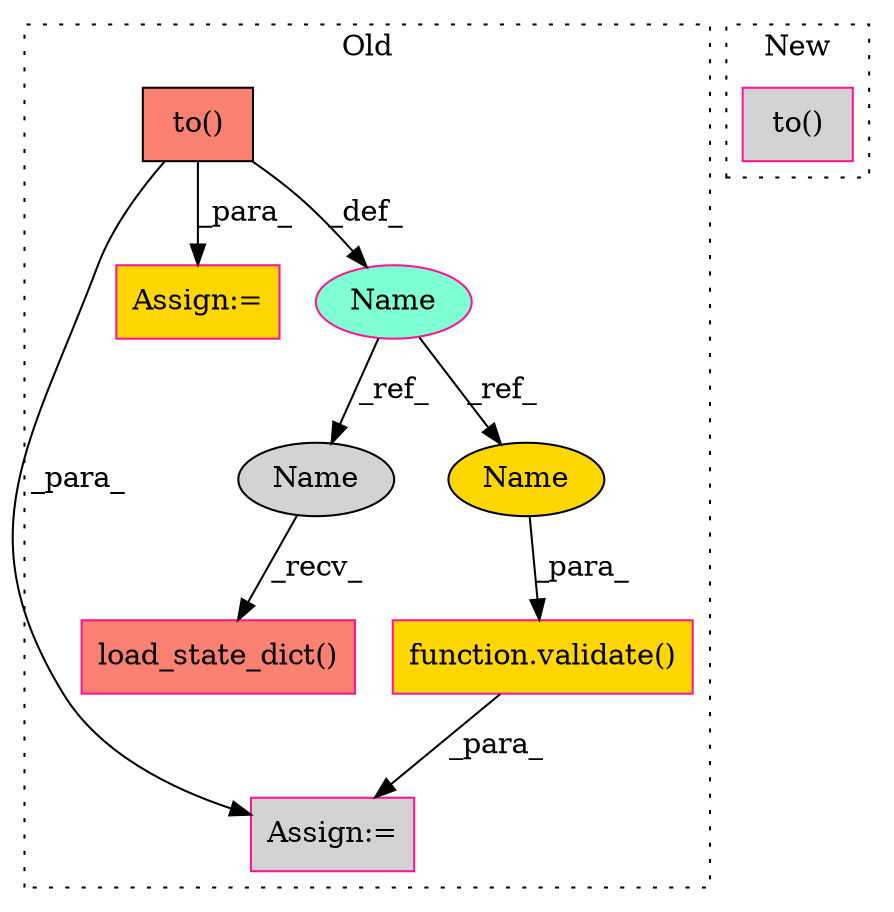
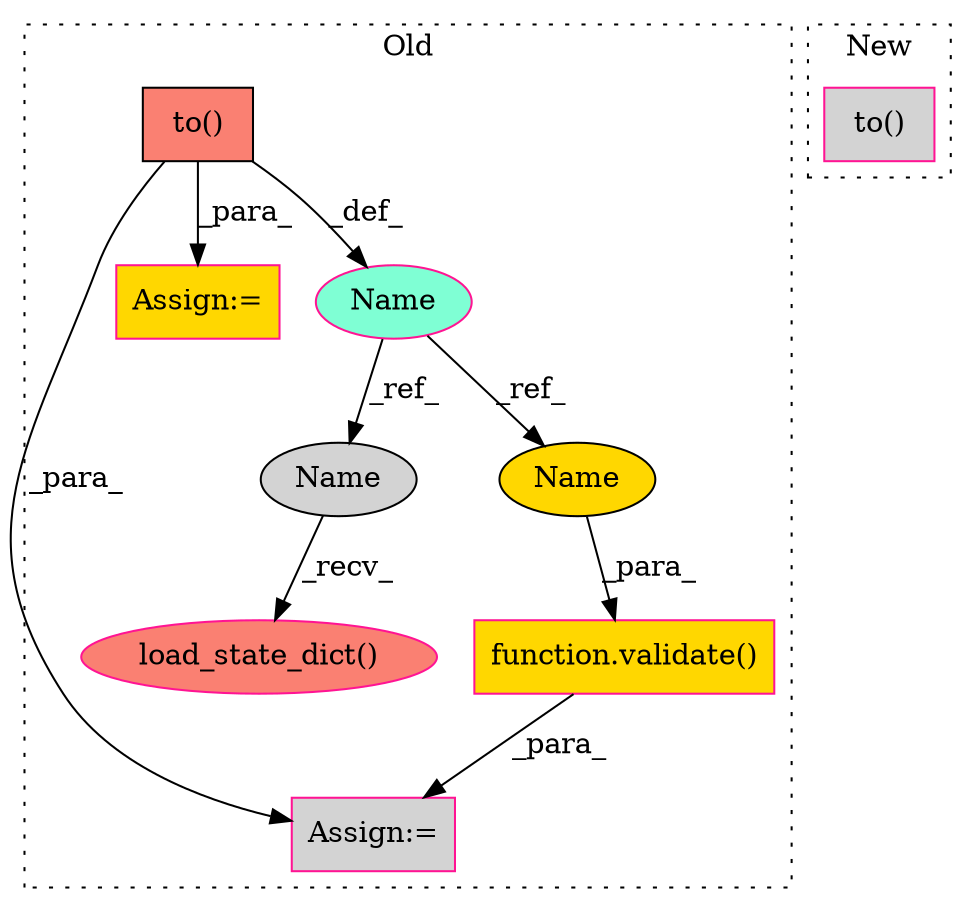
node "load_state_dict()": shape box -> ellipse
